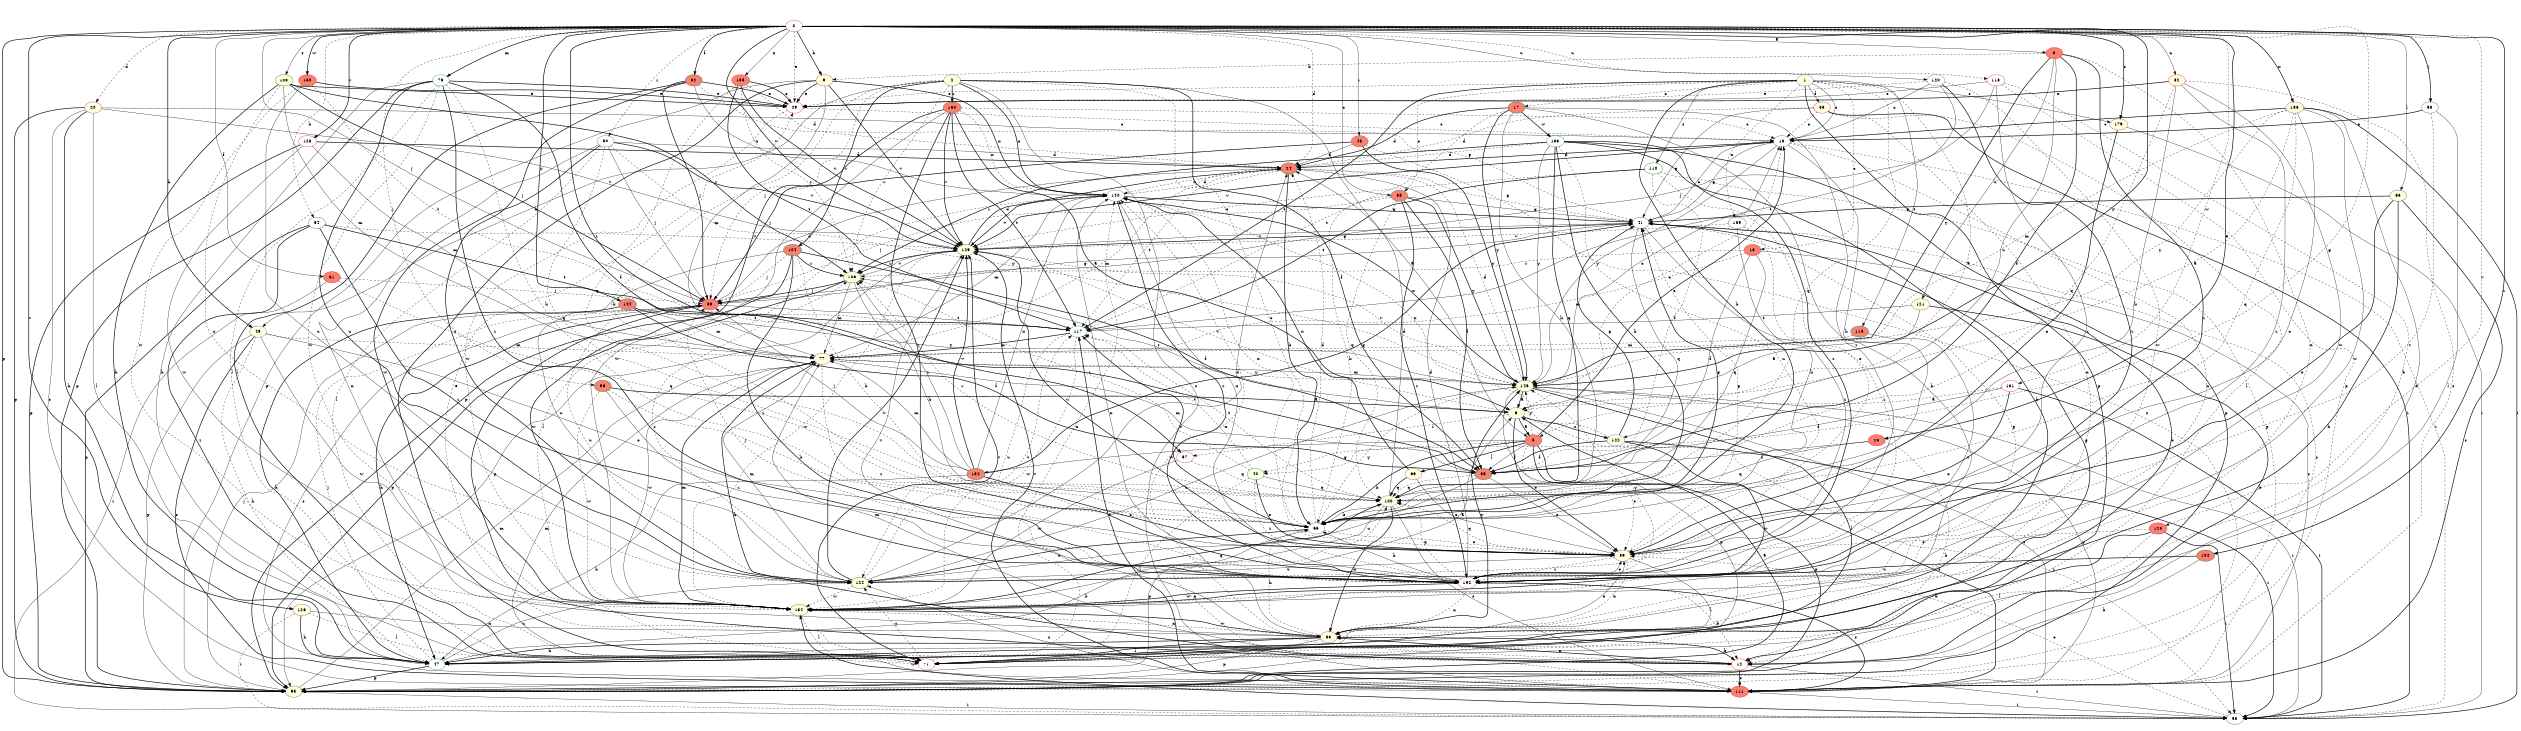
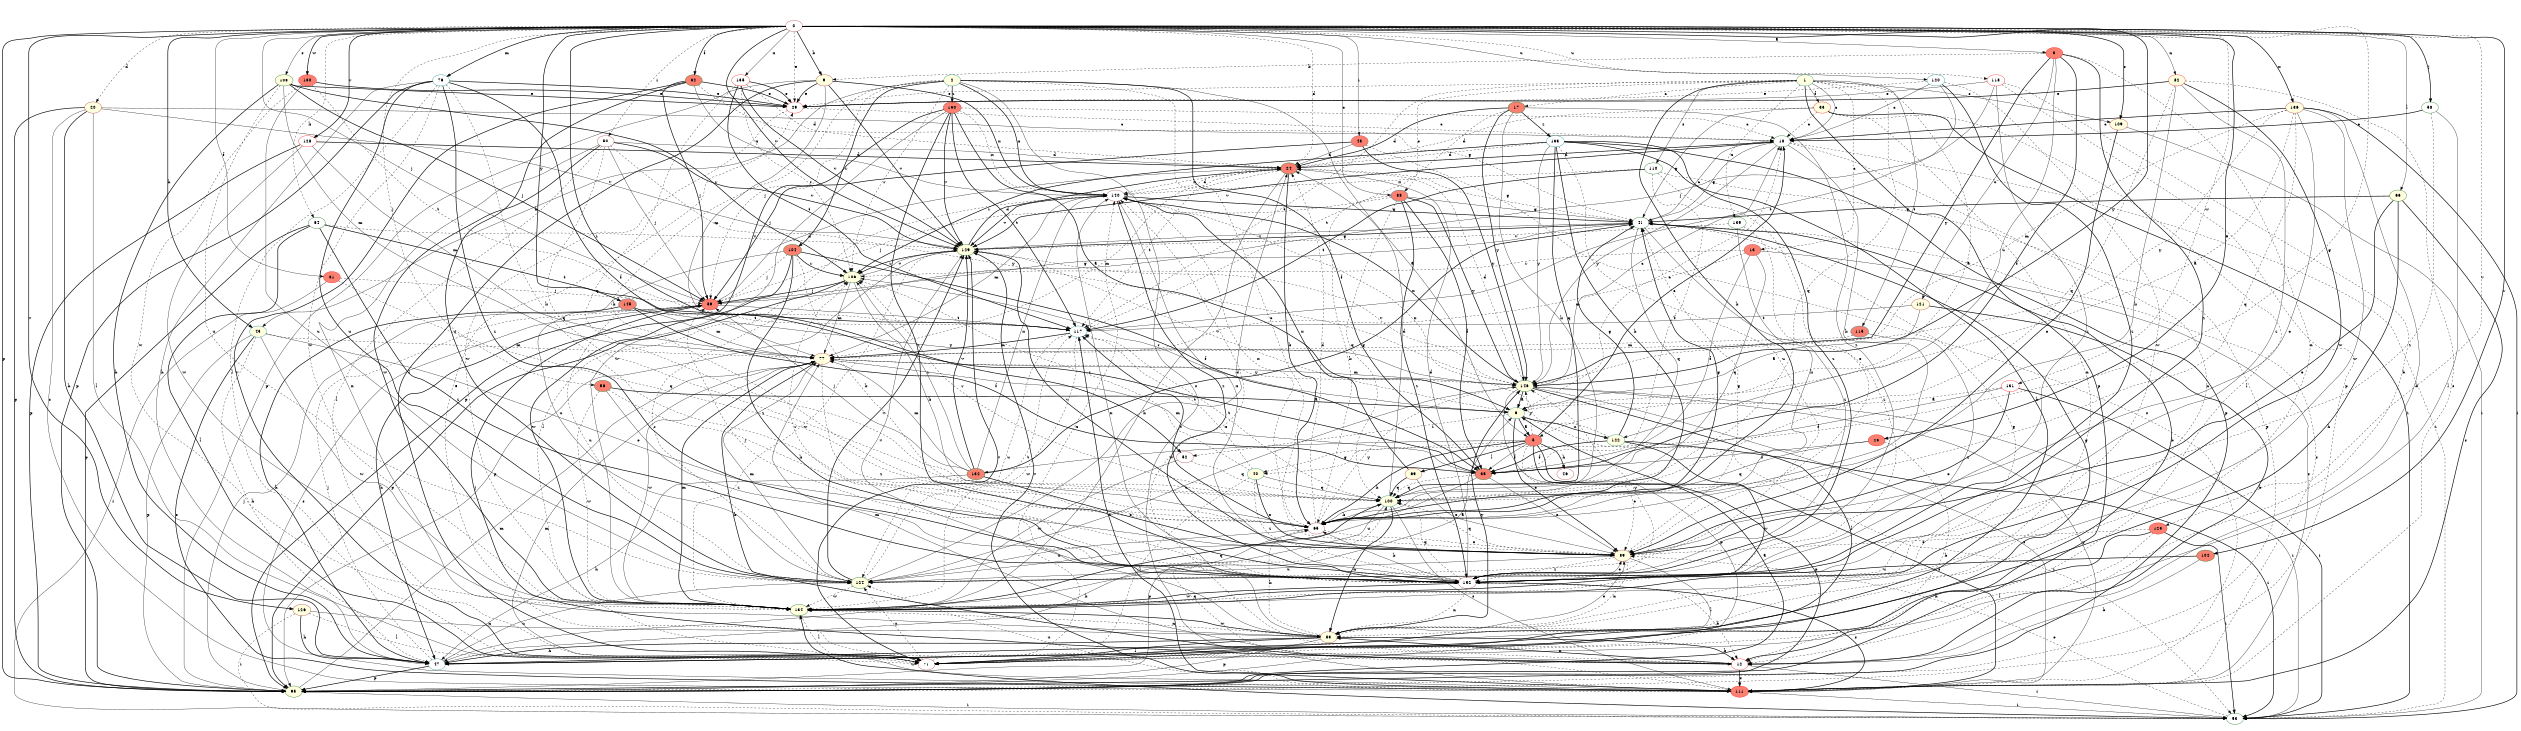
node "135": fillcolor salmon -> white
edge "1" -> "117": style bold -> dashed
edge "17" -> "133": label "w" -> "z"
node "179": label "179" -> "109"
edge "110" -> "129": now "110" -> "140"
node "144": label "144" -> "145"
edge "32" -> "71": label "l" -> "v"
edge "64" -> "71": label "z" -> "l"
node "57": label "57" -> "52"
node "46": added
edge "152" -> "106": added, label "r"
edge "65" -> "124": style bold -> solid
edge "82" -> "134": style solid -> bold
edge "17" -> "47": now "24" -> "47"
edge "111" -> "124": style solid -> dashed
